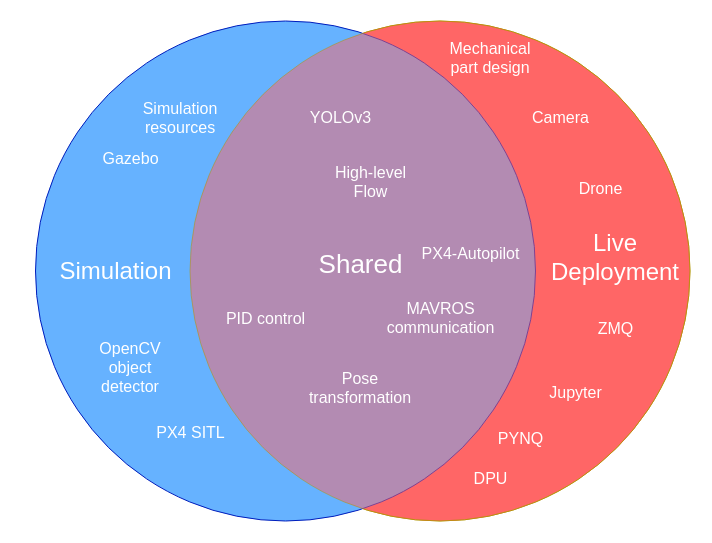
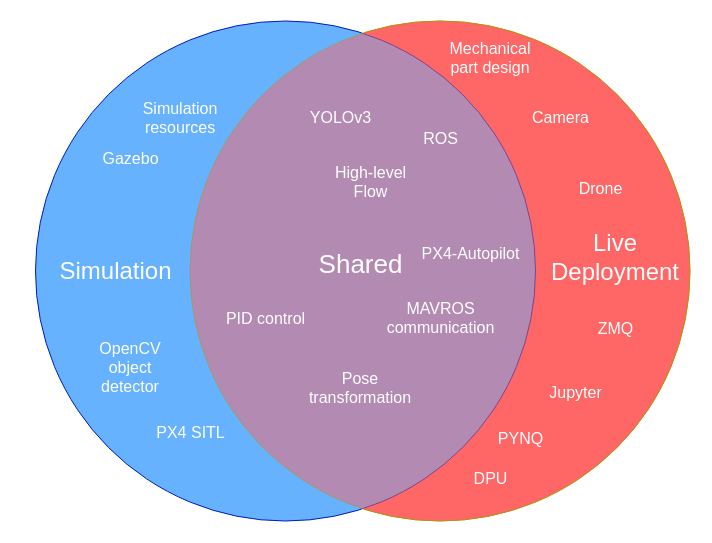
node "ROS": added
